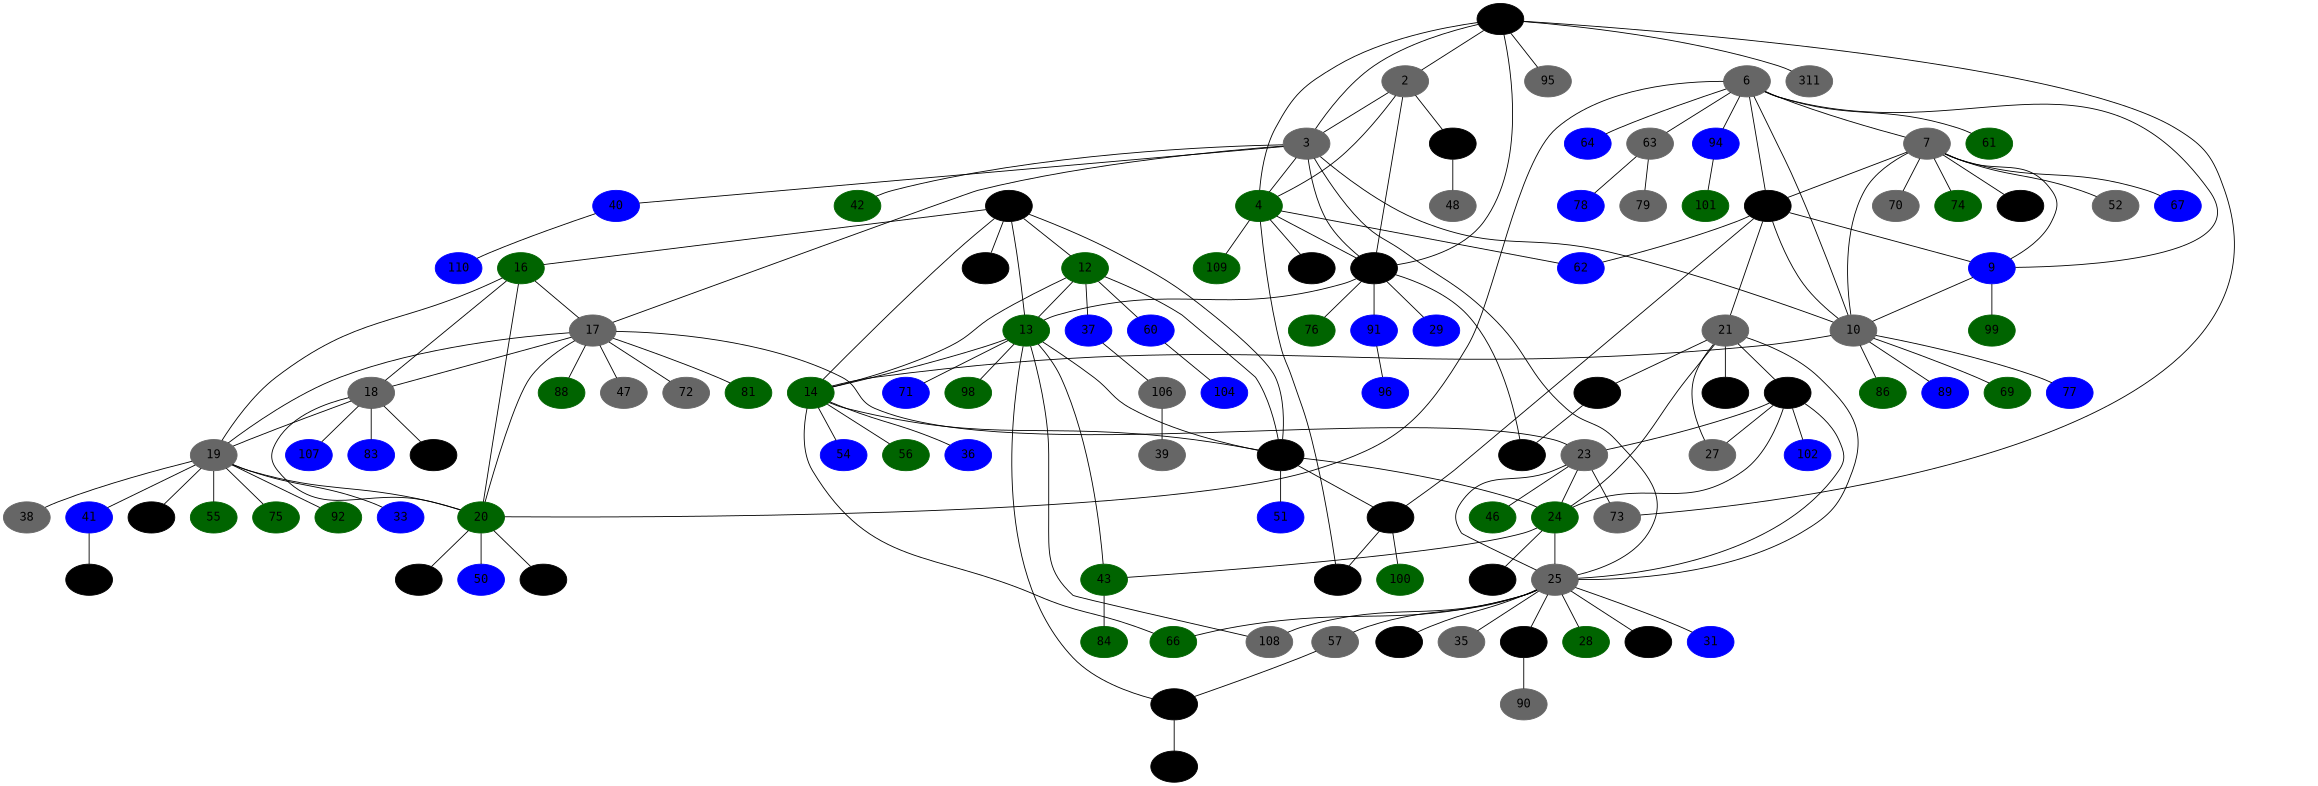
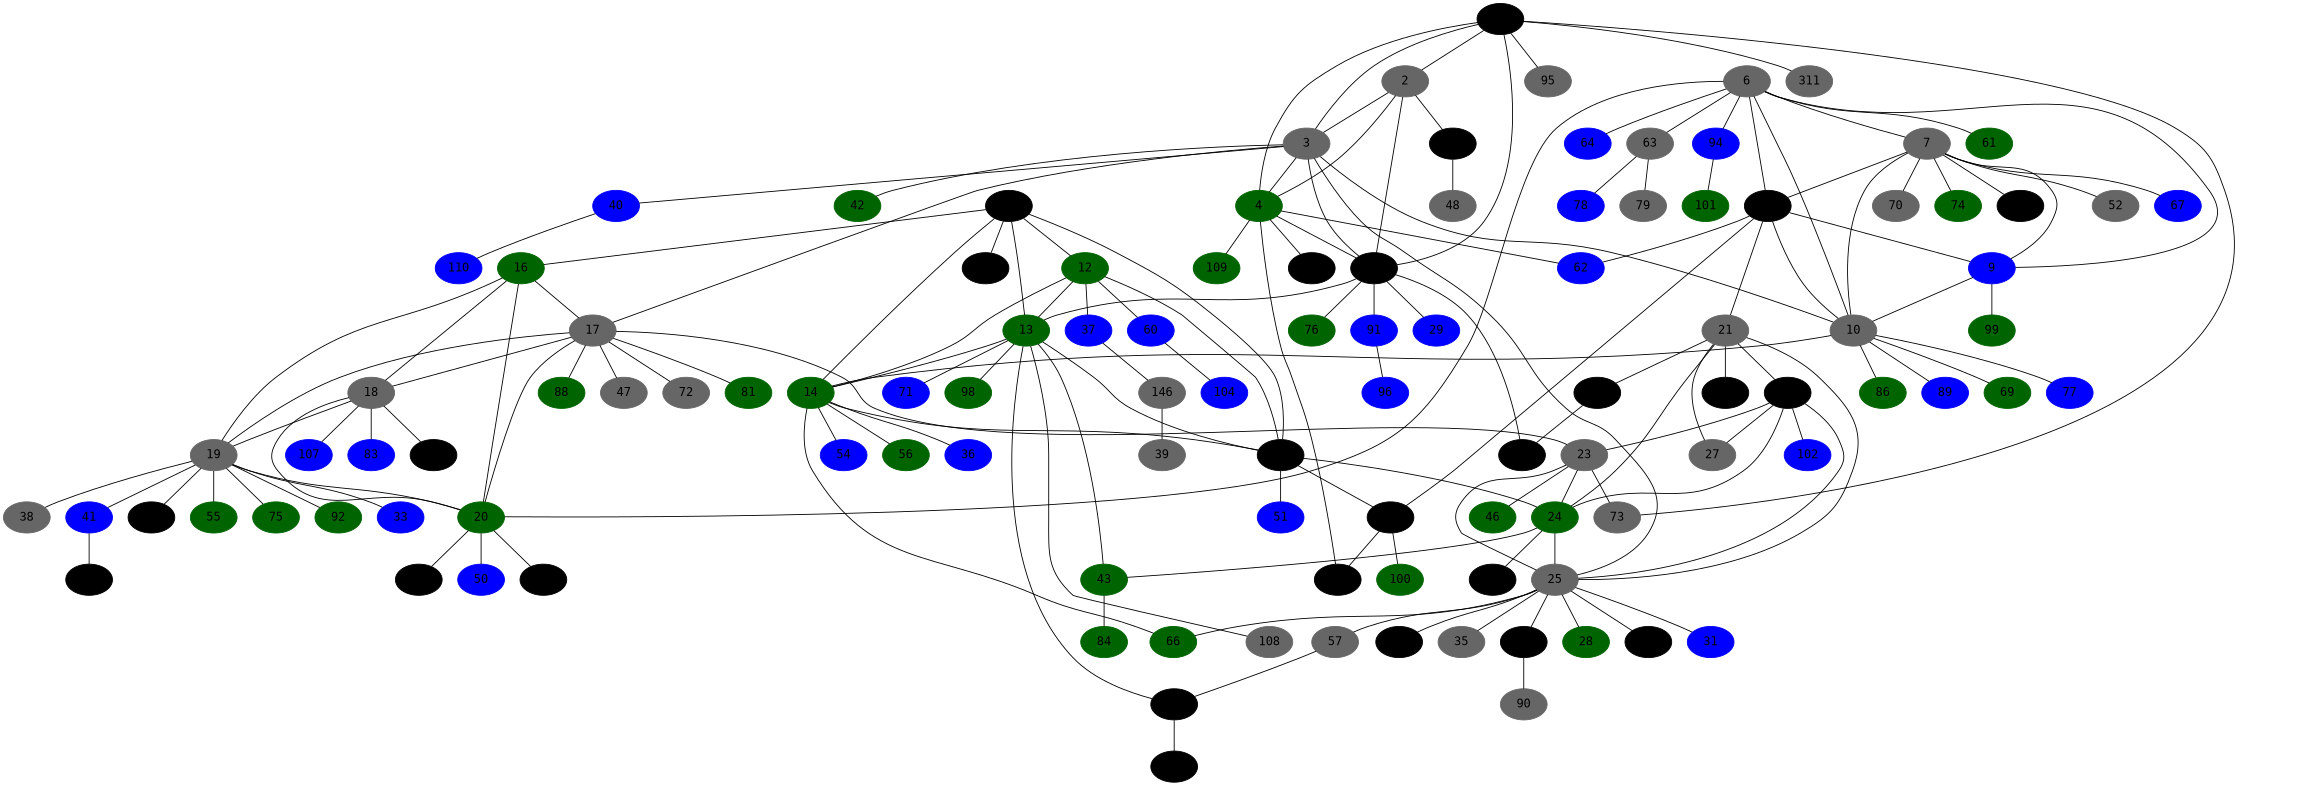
node "106": label "106" -> "146"
edge "25" -- "108": removed
